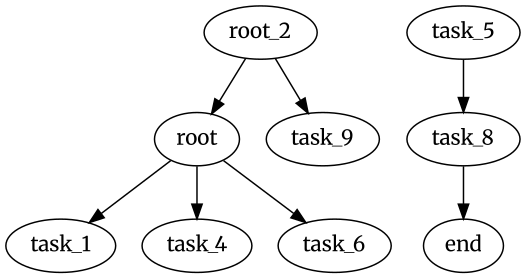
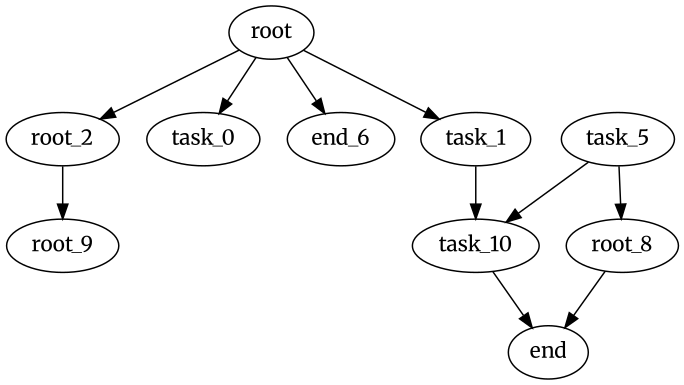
edge "root_2" -> "root": reversed
node "task_9": label "task_9" -> "root_9"
node "task_8": label "task_8" -> "root_8"
node "task_4": label "task_4" -> "task_0"
node "task_6": label "task_6" -> "end_6"
node "task_10": added
